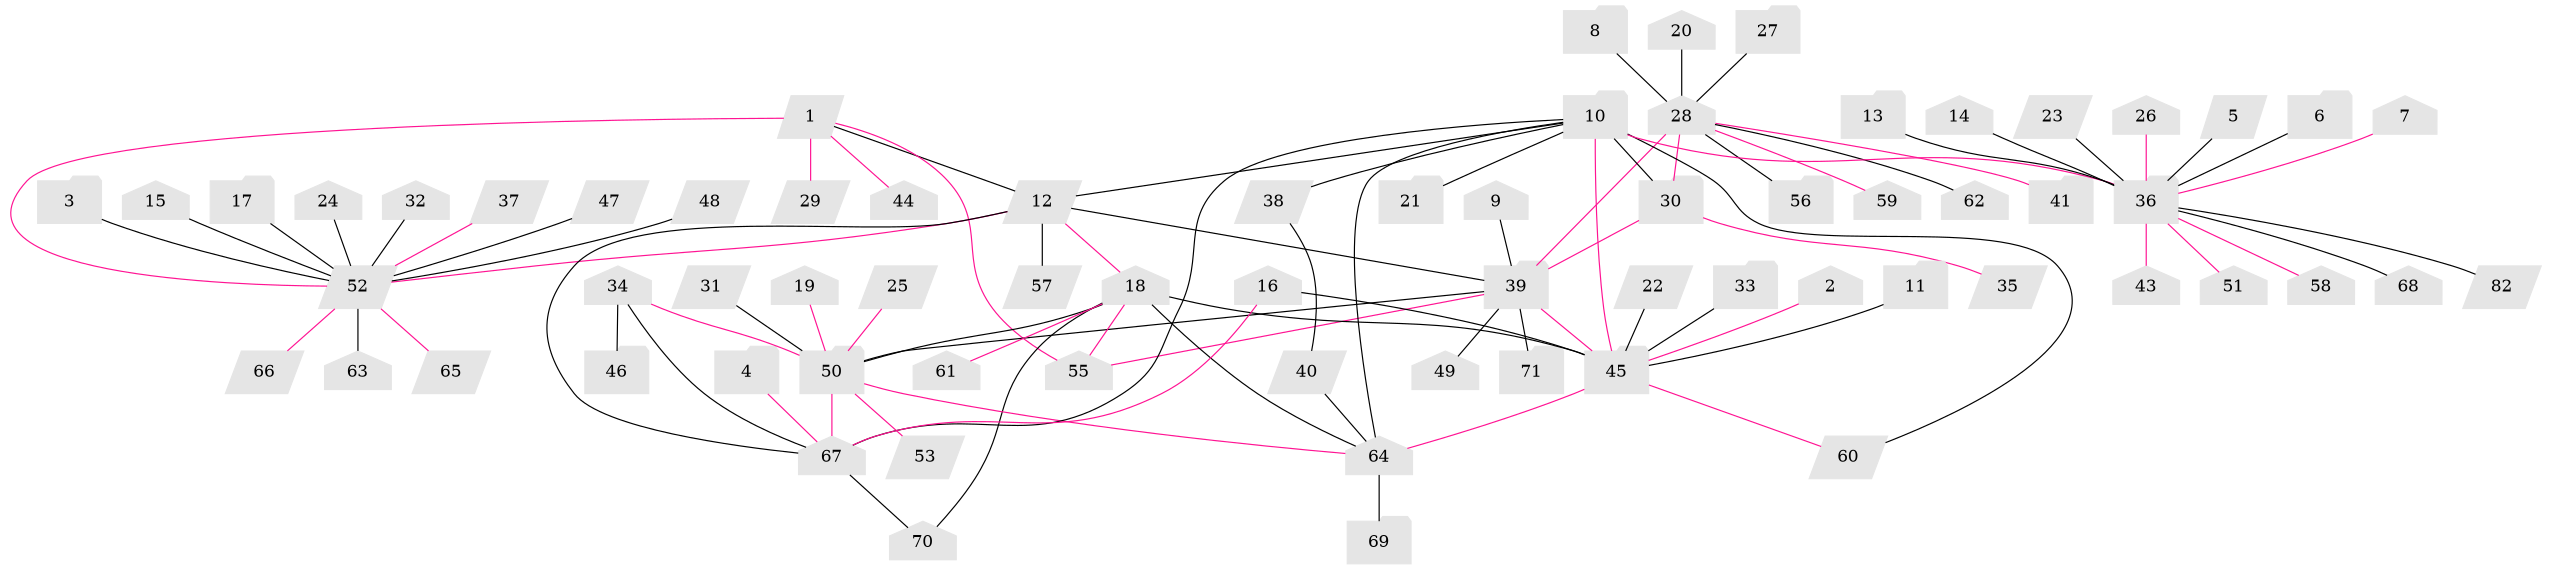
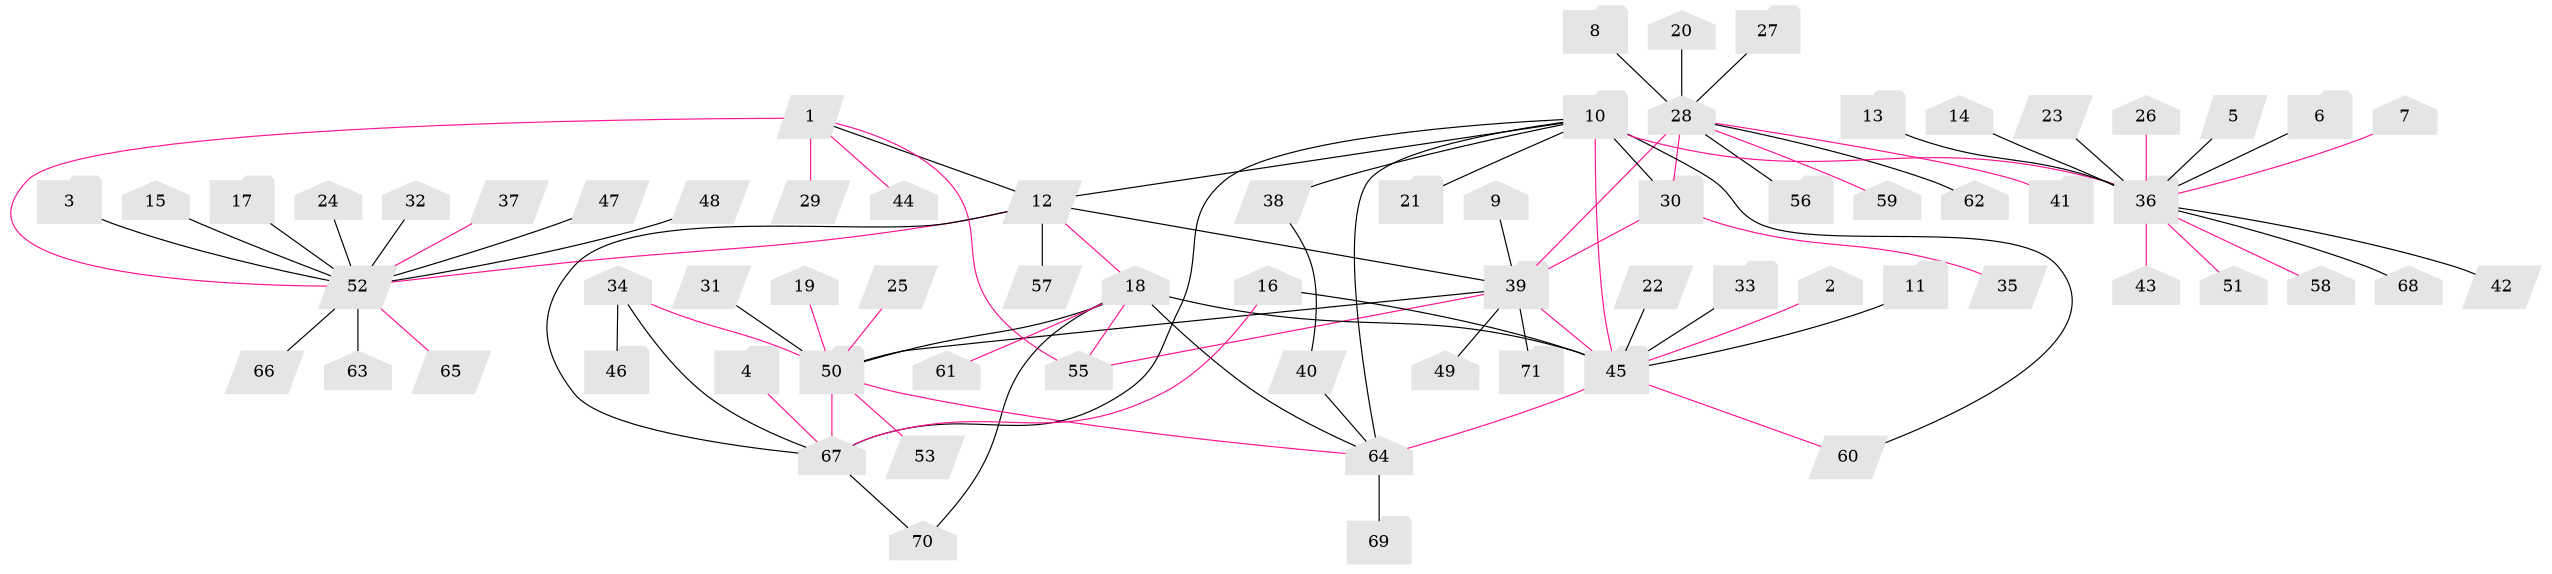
node "82": label "82" -> "42"
edge "52" -- "66": color deeppink -> black
